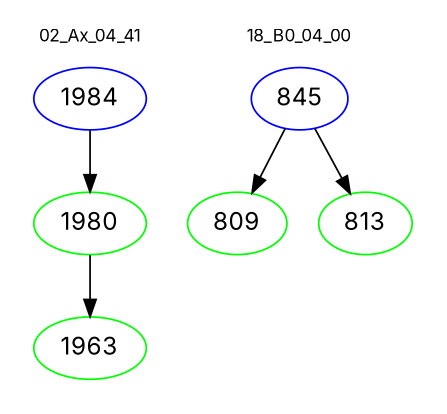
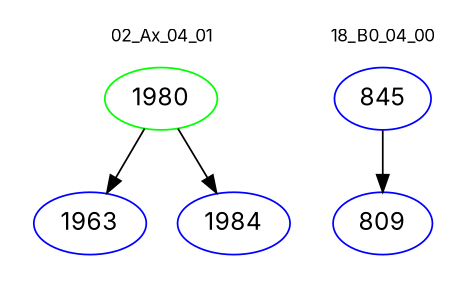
cluster "02_Ax_04_41": label "02_Ax_04_41" -> "02_Ax_04_01"
edge "1984" -> "1980": reversed
node "809": color green -> blue
node "813": removed
node "1963": color green -> blue
